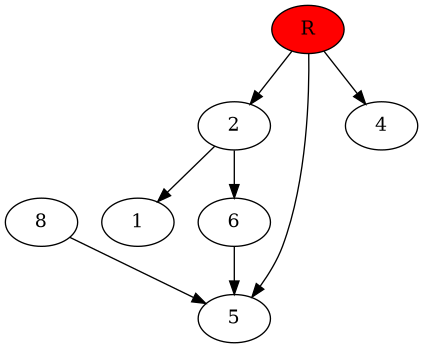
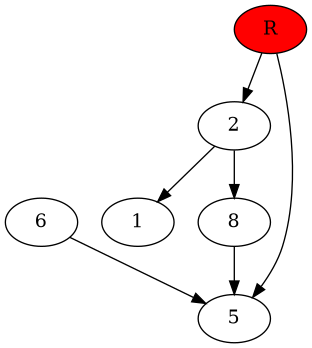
node "4": removed
edge "2" -> "6": now "2" -> "8"
